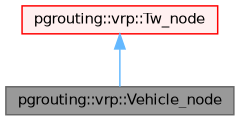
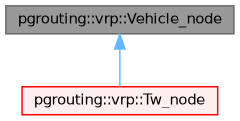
edge "pgrouting::vrp::Vehicle_node" -> "pgrouting::vrp::Tw_node": reversed
